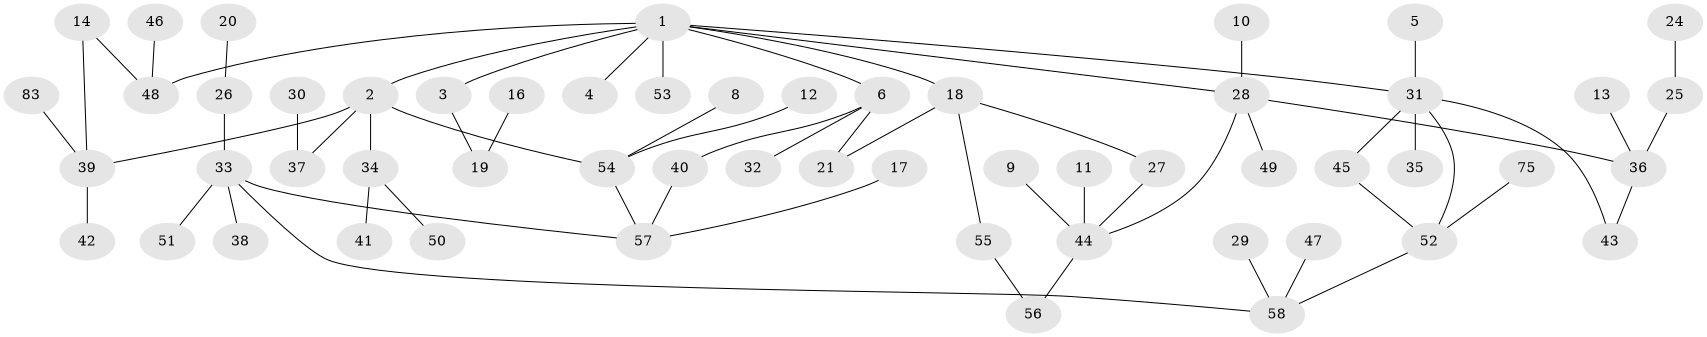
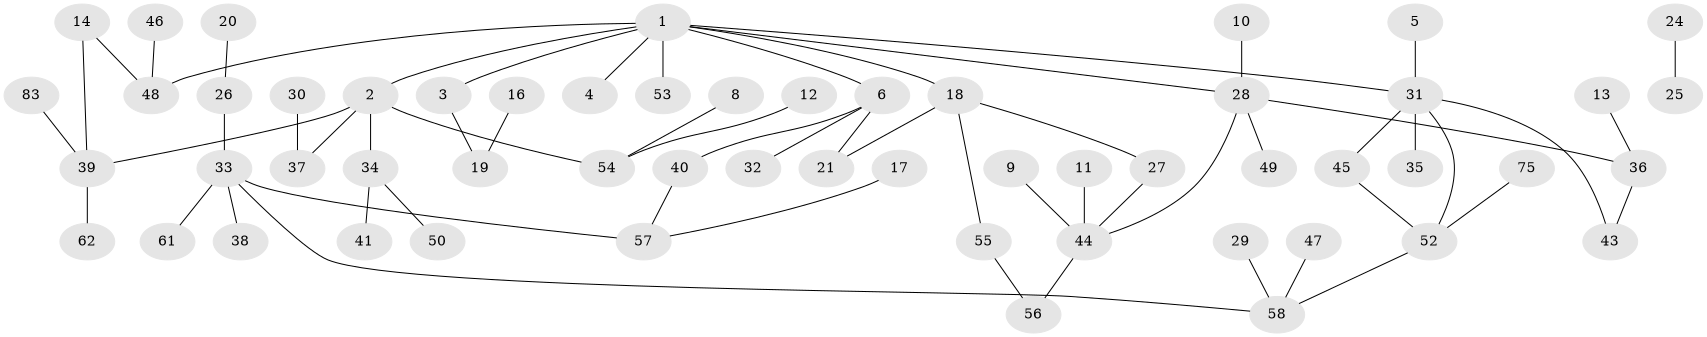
edge "25" -- "36": removed
edge "54" -- "57": removed
node "42": label "42" -> "62"
node "51": label "51" -> "61"
